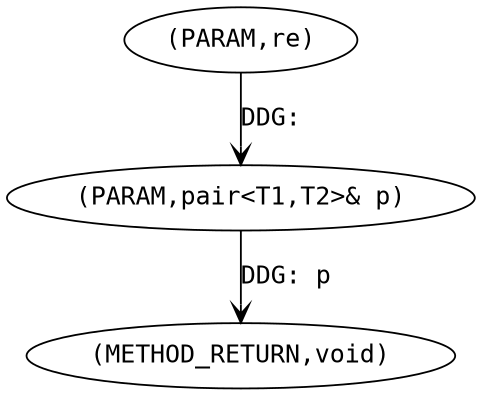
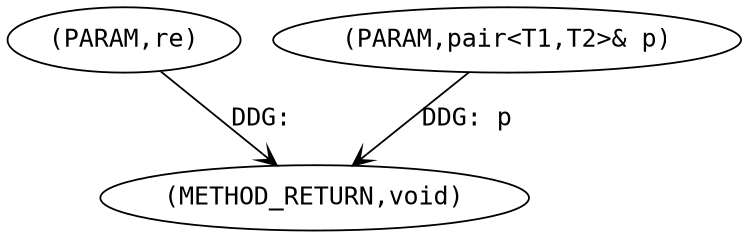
edge "(PARAM,re)" -> "(PARAM,pair<T1,T2>& p)": now "(PARAM,re)" -> "(METHOD_RETURN,void)"
